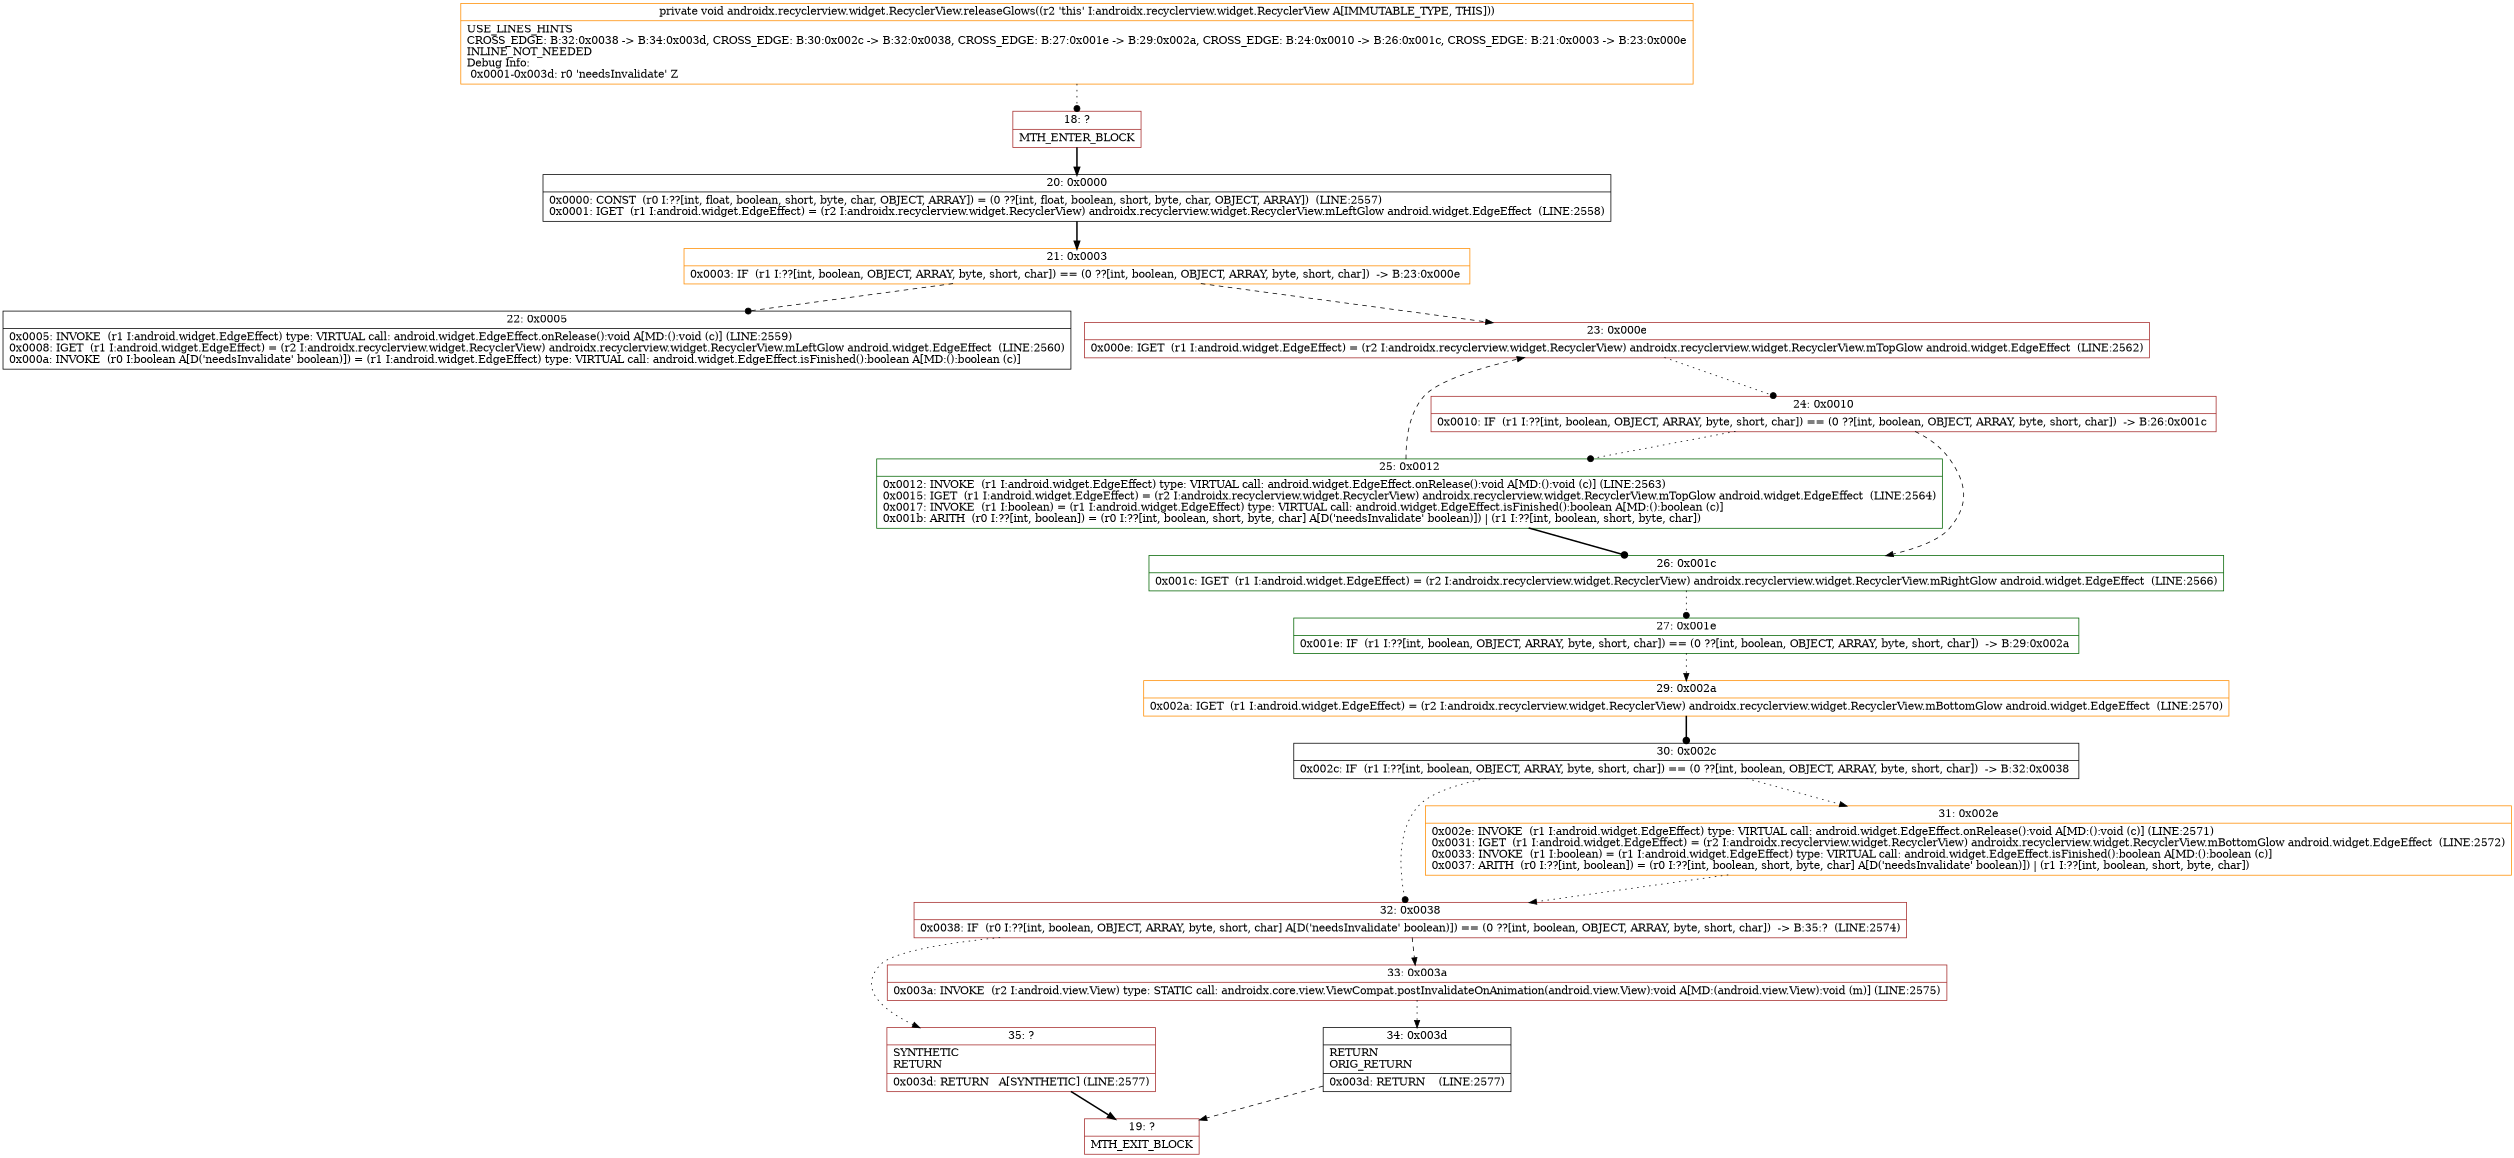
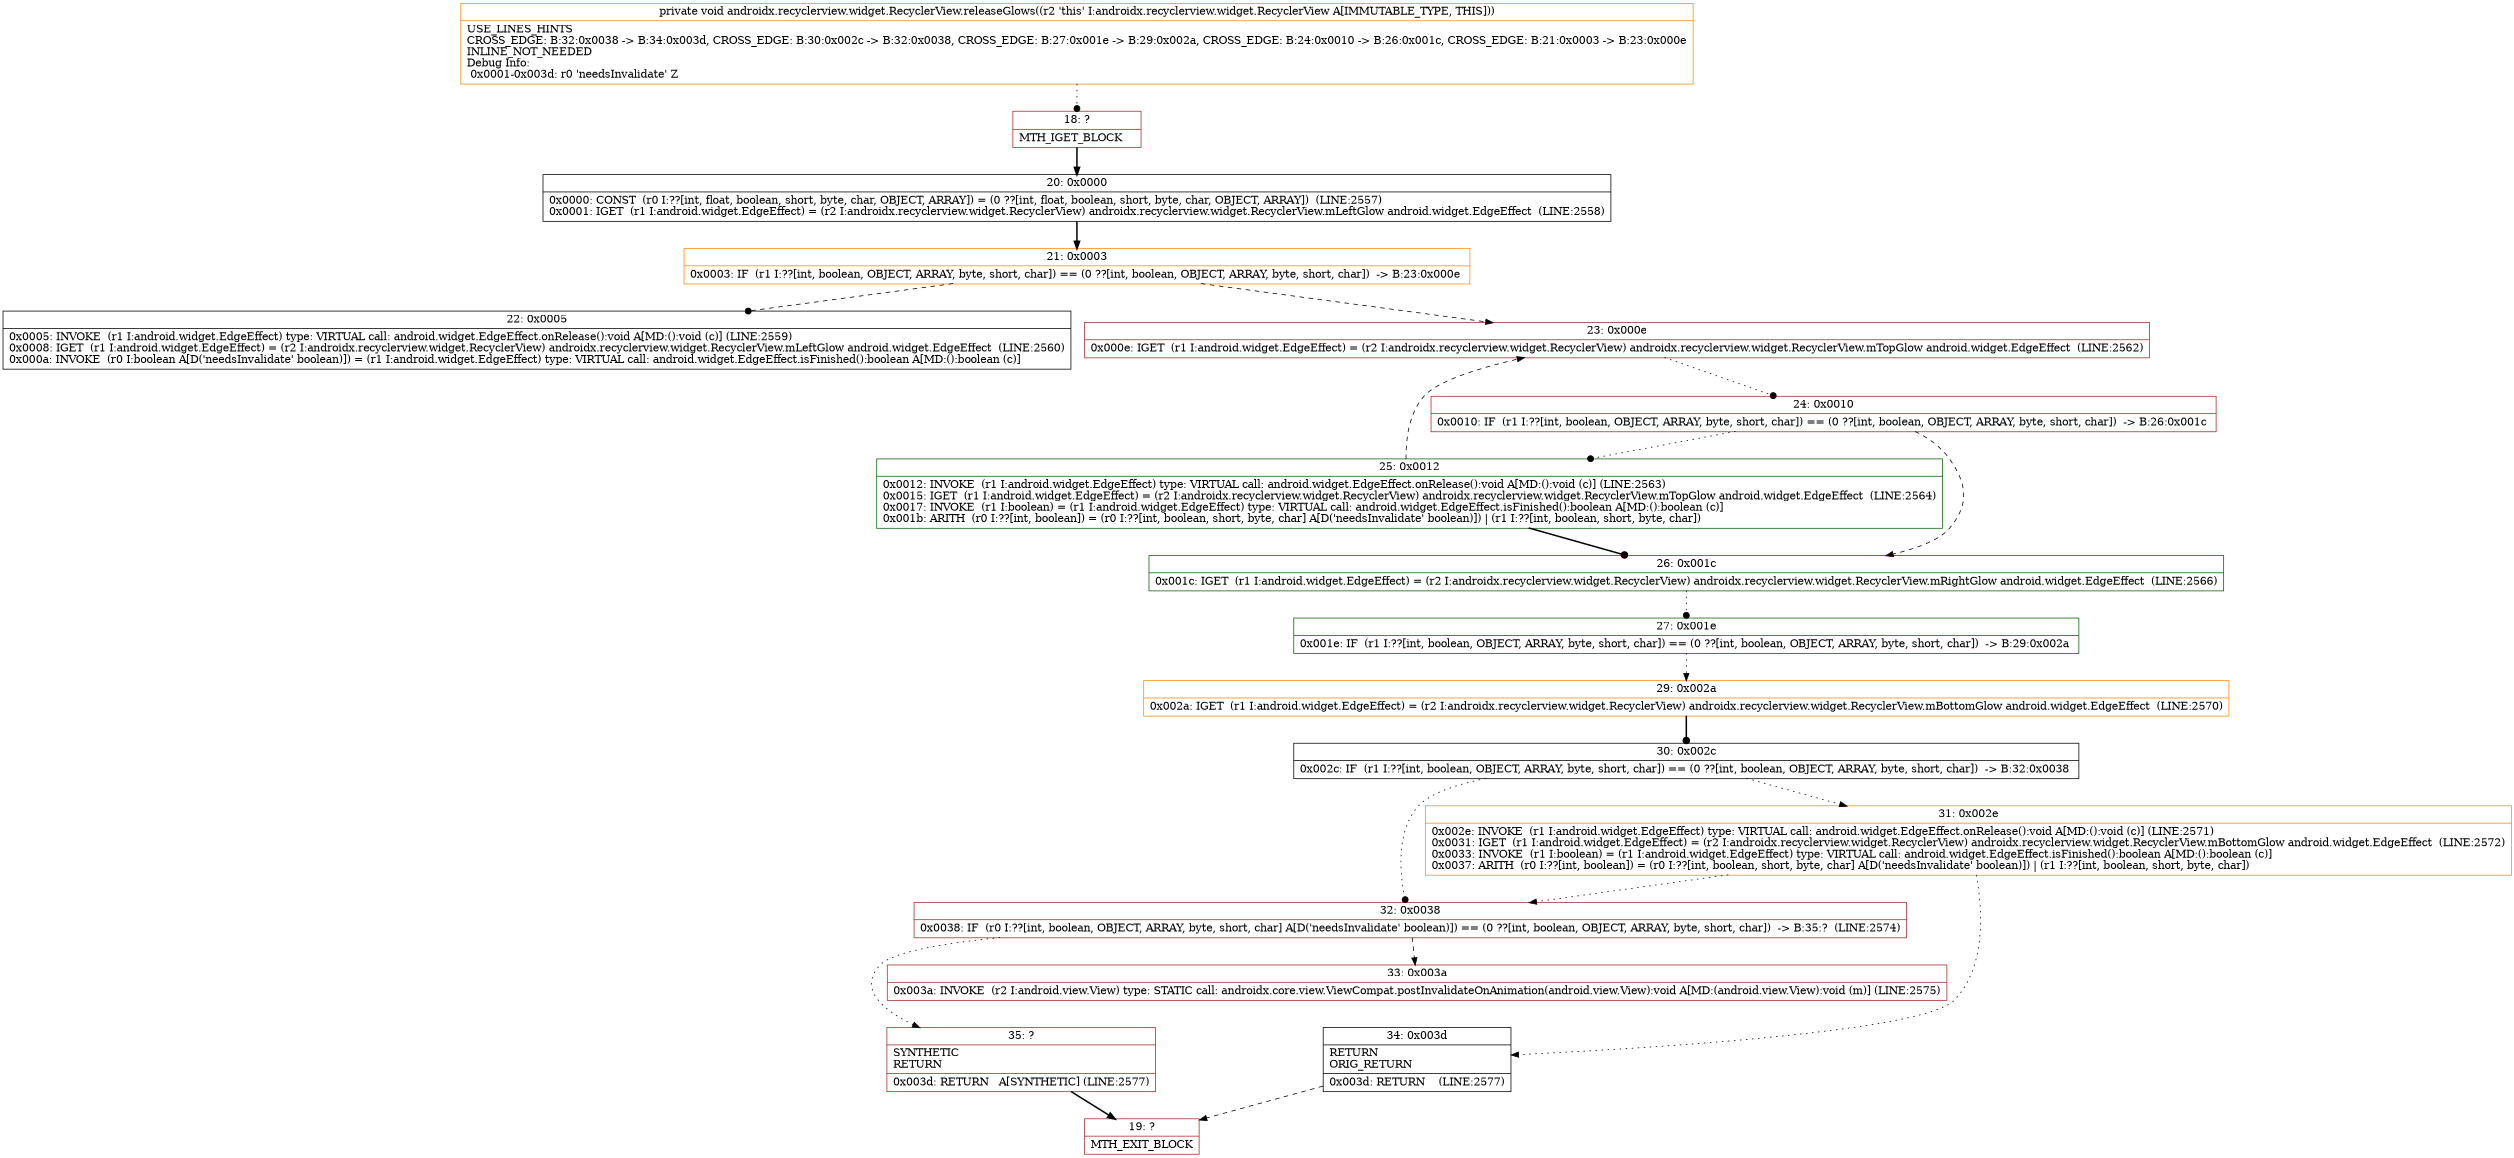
node "18: ?": text "MTH_ENTER_BLOCK" -> "MTH_IGET_BLOCK"
edge "33: 0x003a" -> "34: 0x003d": now "31: 0x002e" -> "34: 0x003d"
